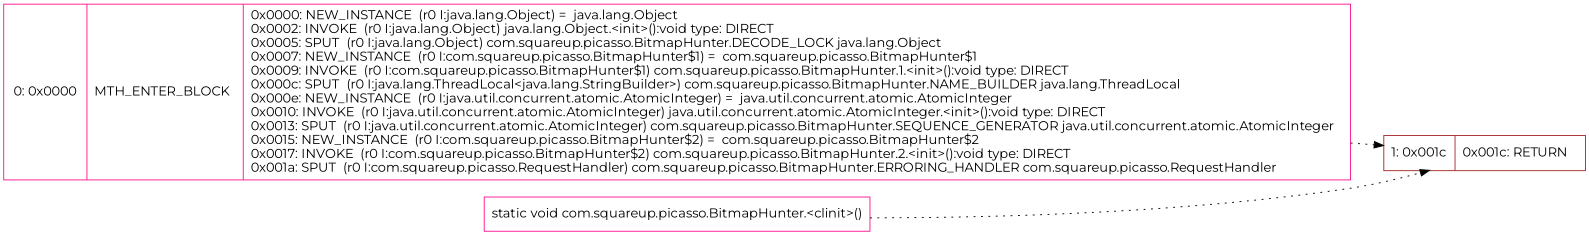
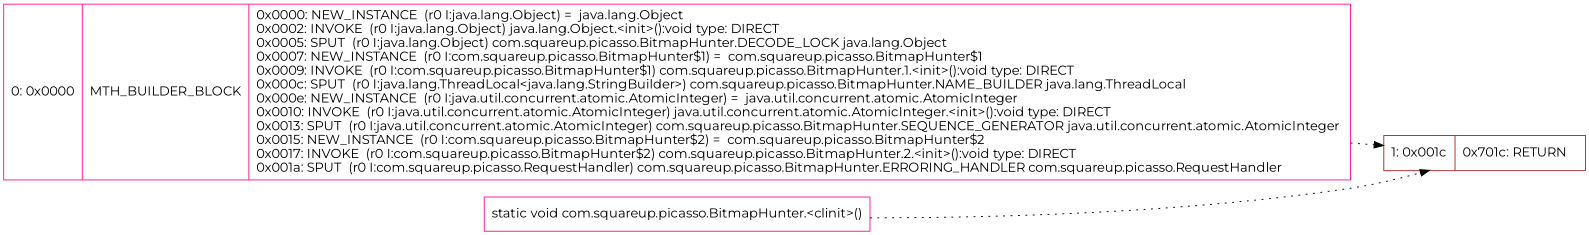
node "0: 0x0000": text "MTH_ENTER_BLOCK" -> "MTH_BUILDER_BLOCK"
node "1: 0x001c": text "0x001c: RETURN" -> "0x701c: RETURN"
